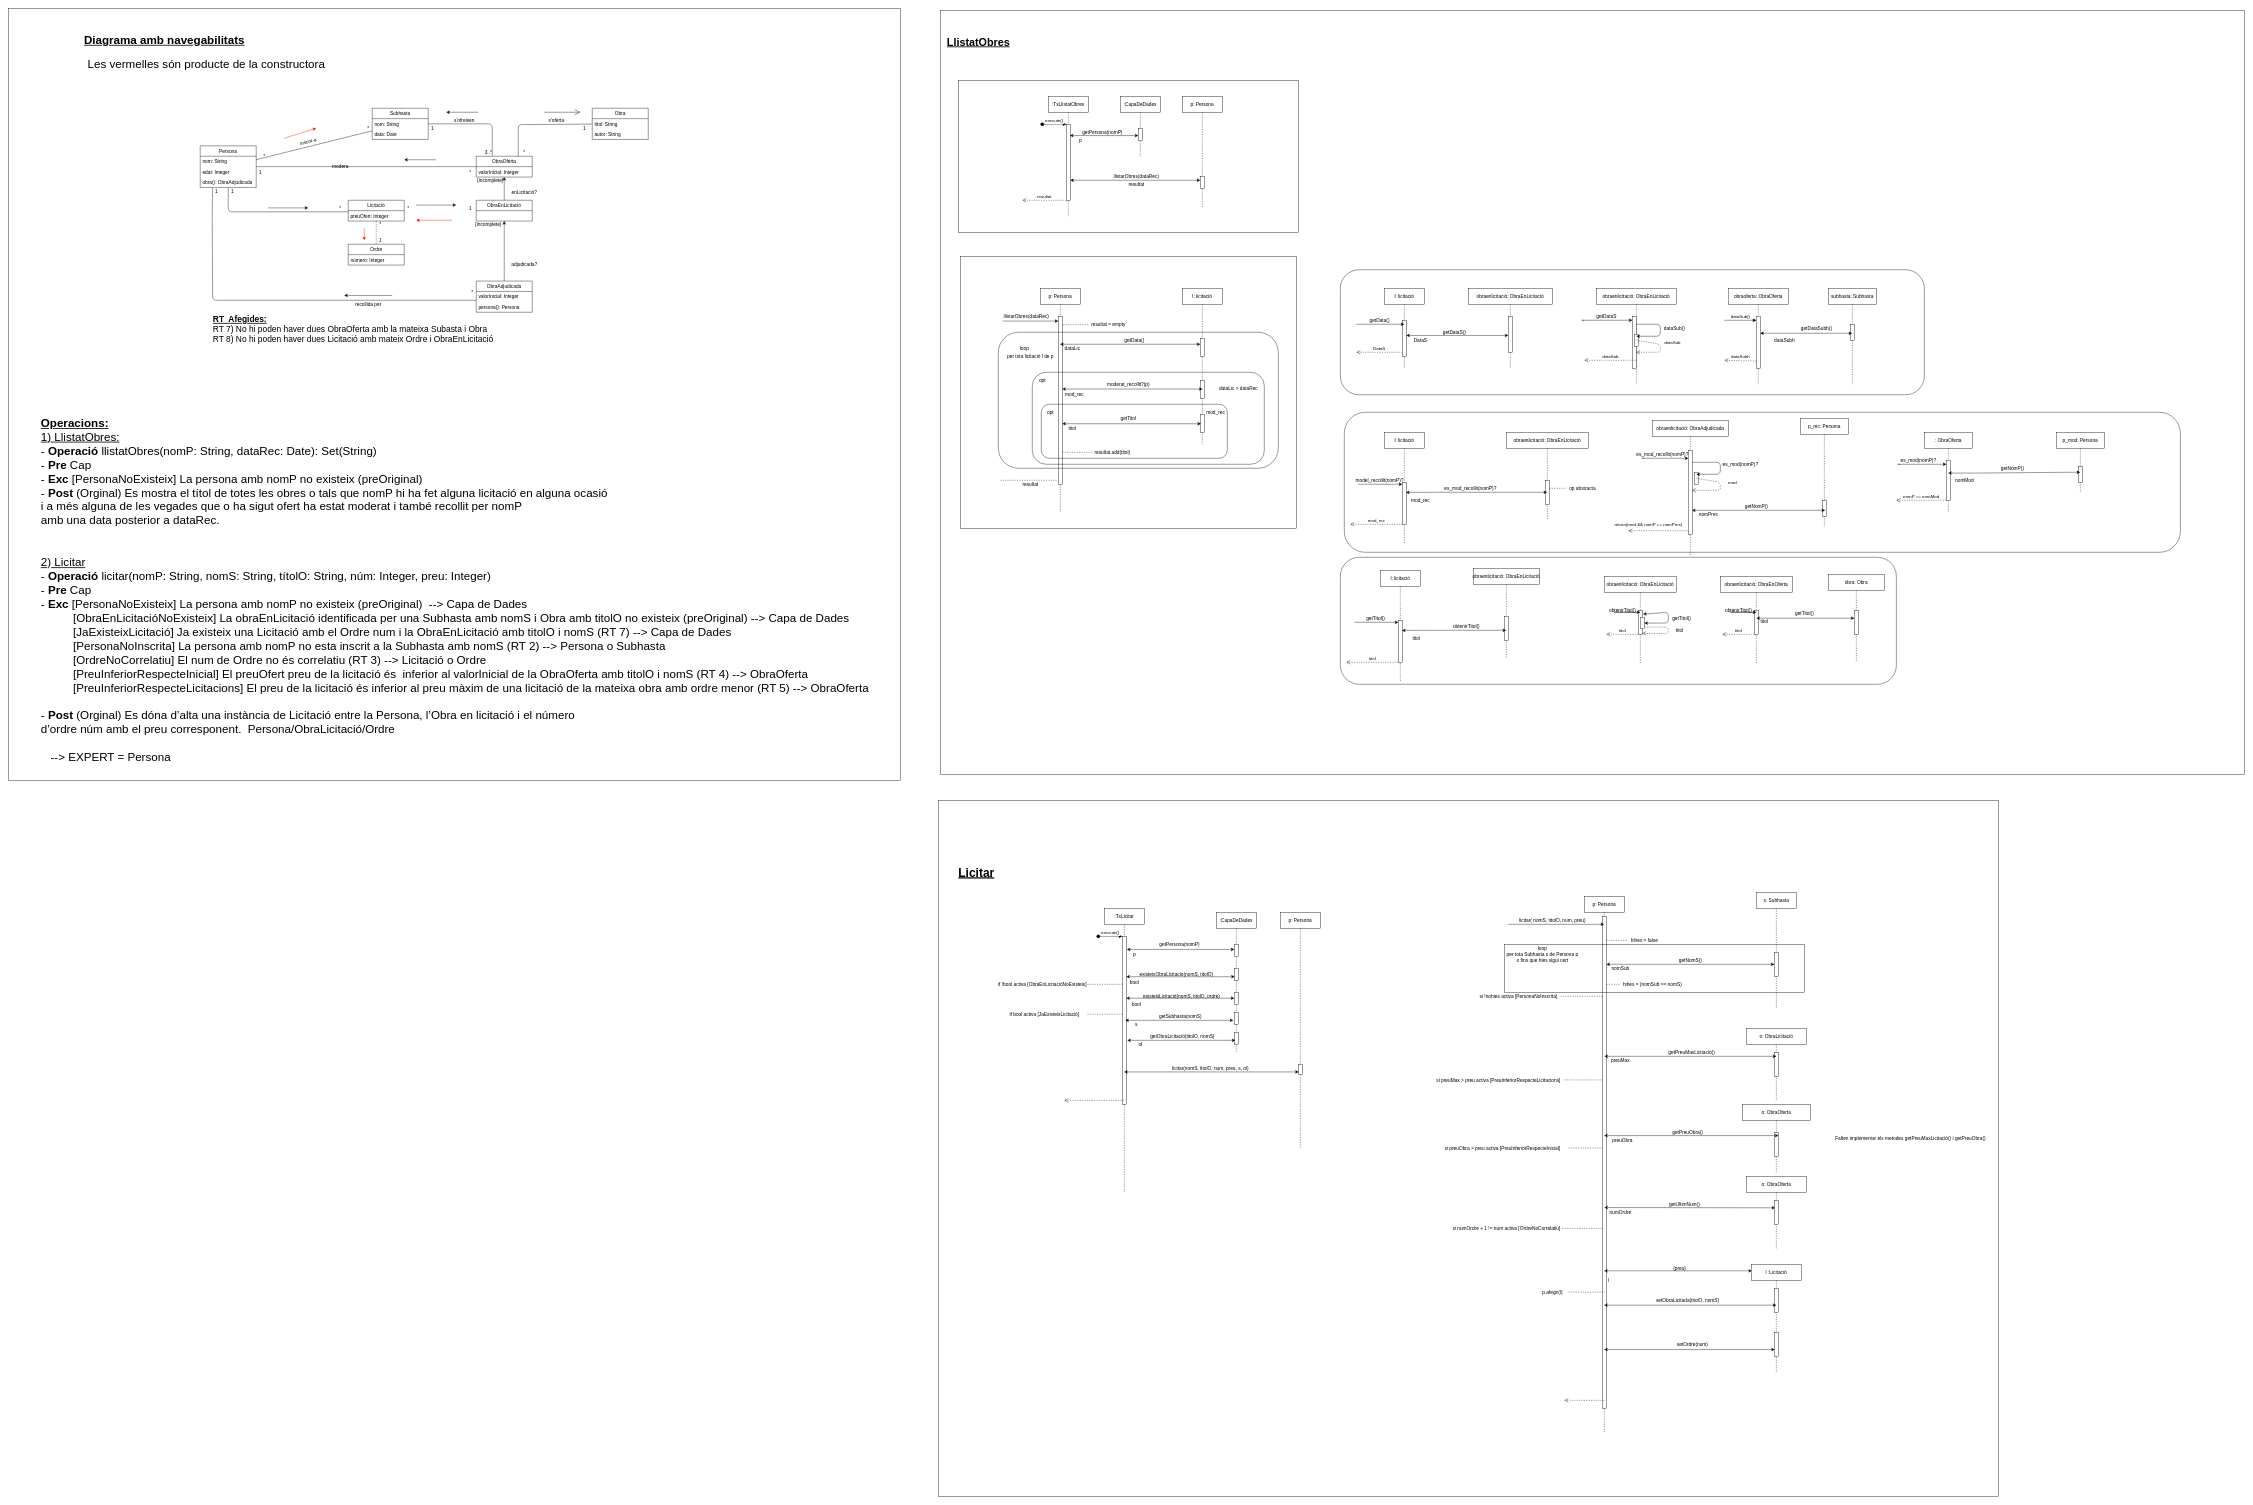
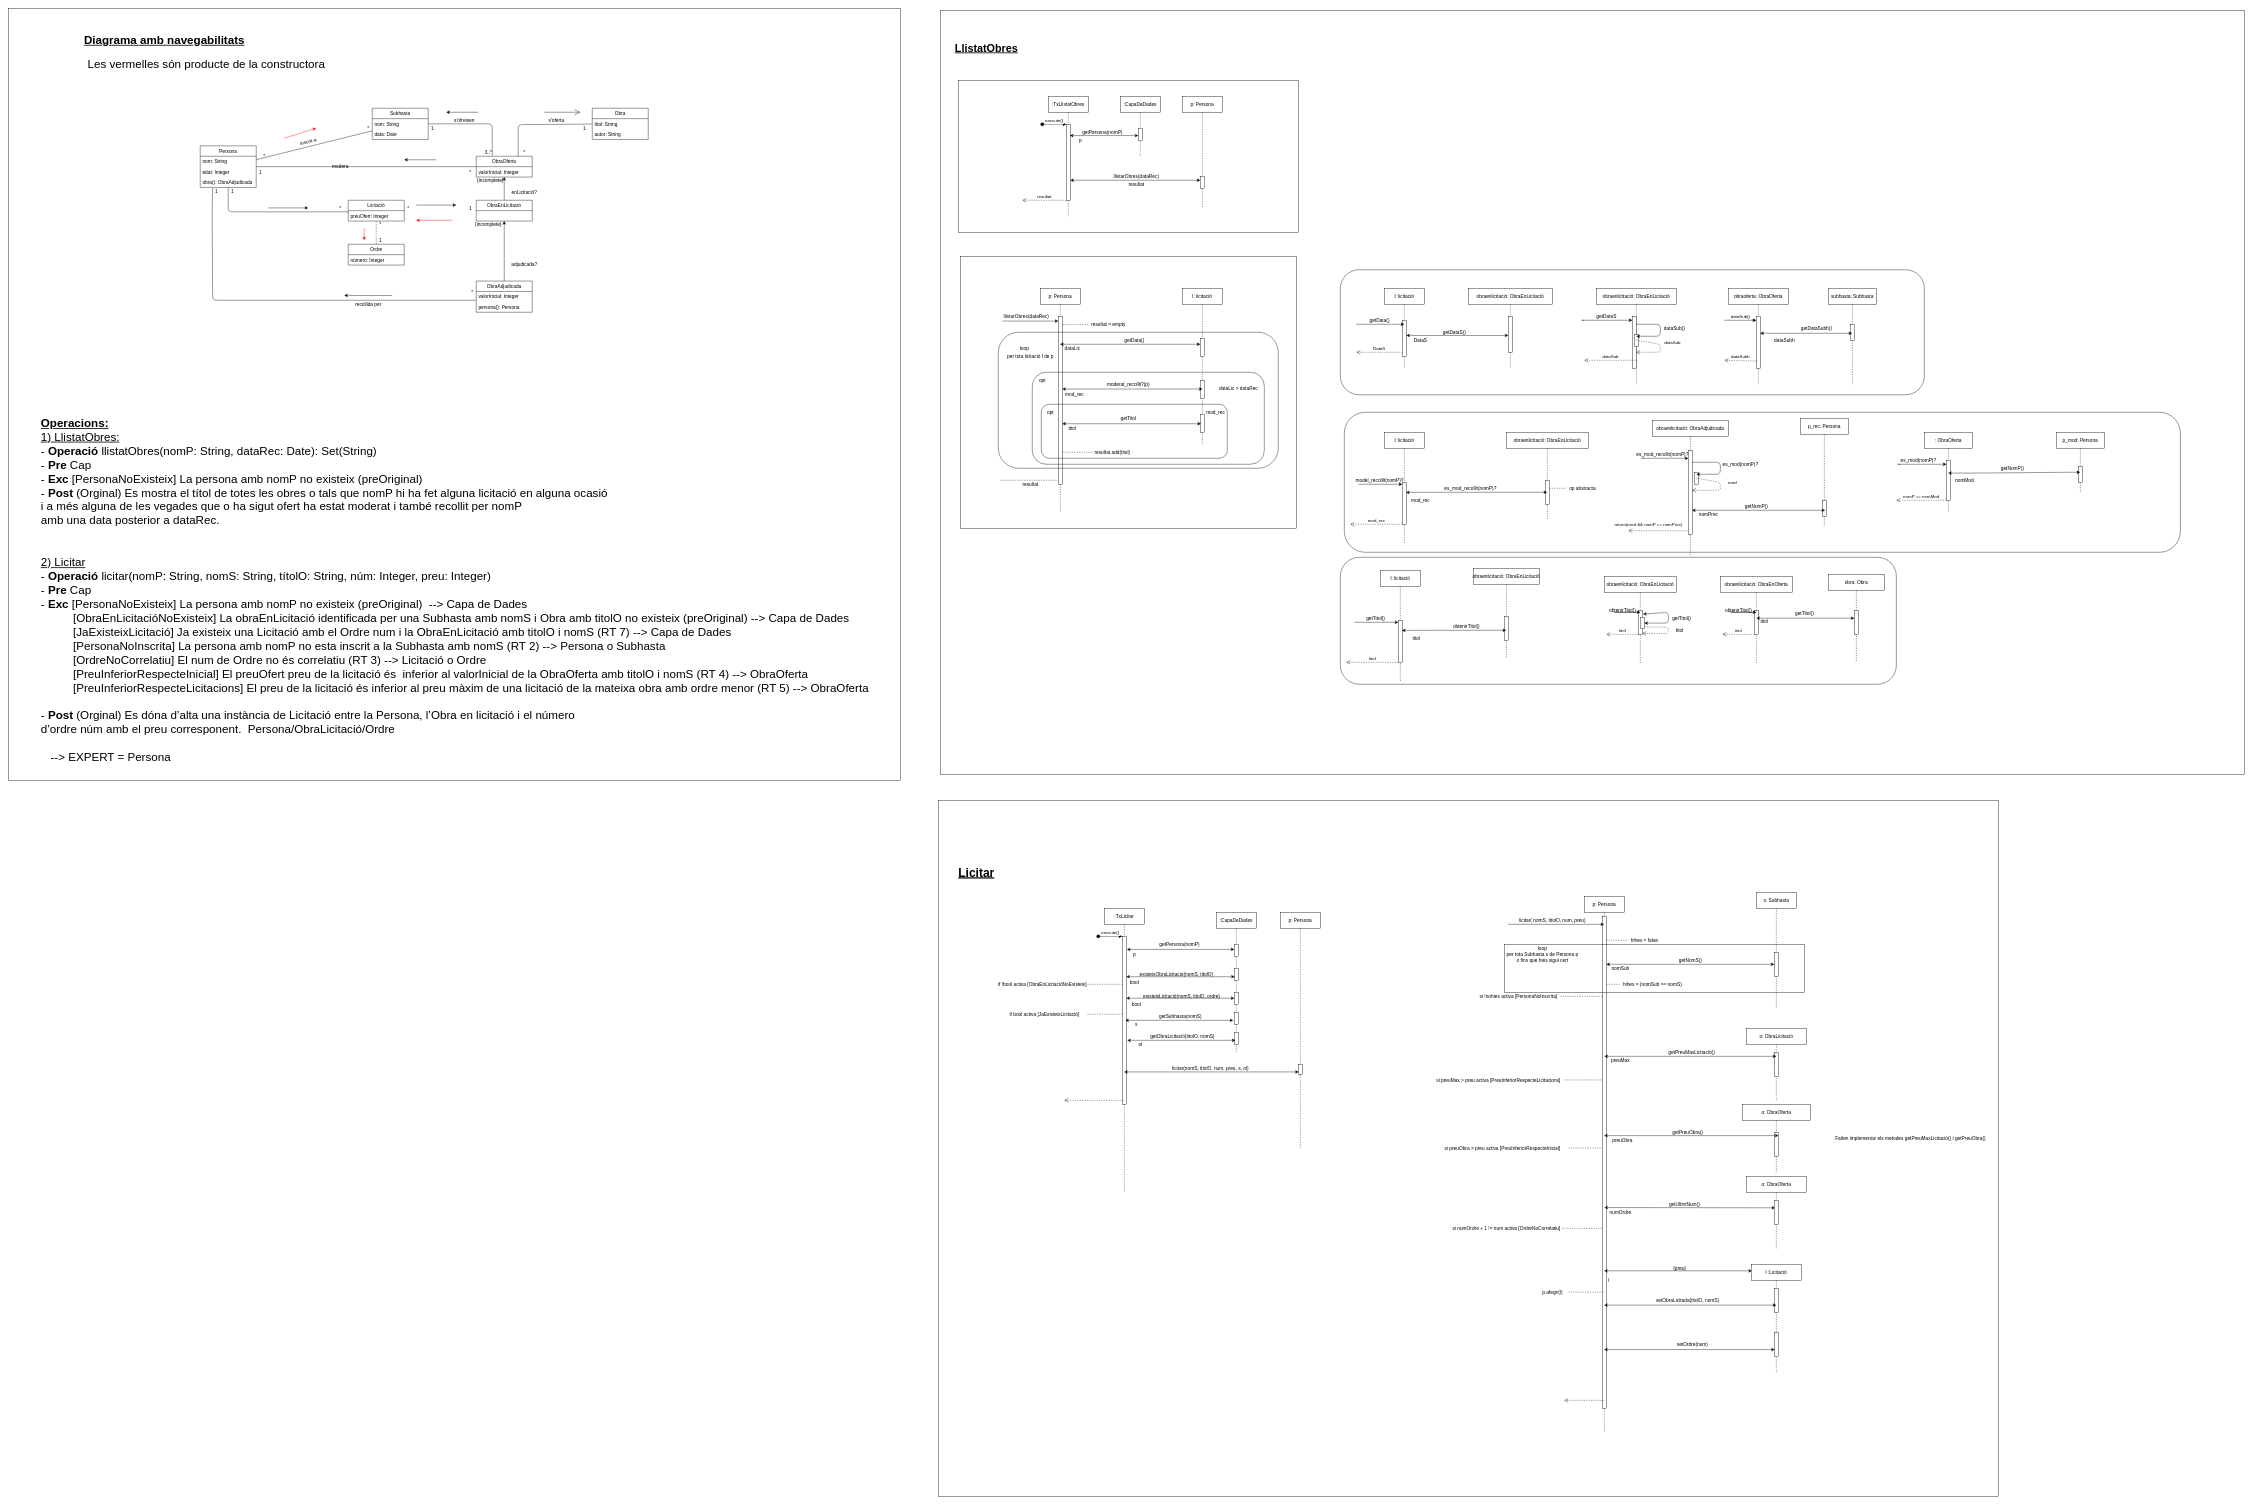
node "LlistatObres": moved (978, 42) -> (986, 48)
node "RT Afegides: RT 7) No hi poden haver dues ObraOferta amb la mateixa Subasta i Obra RT 8) No hi poden haver dues Licitació amb mateix Ordre i ObraEnLicitació": removed
